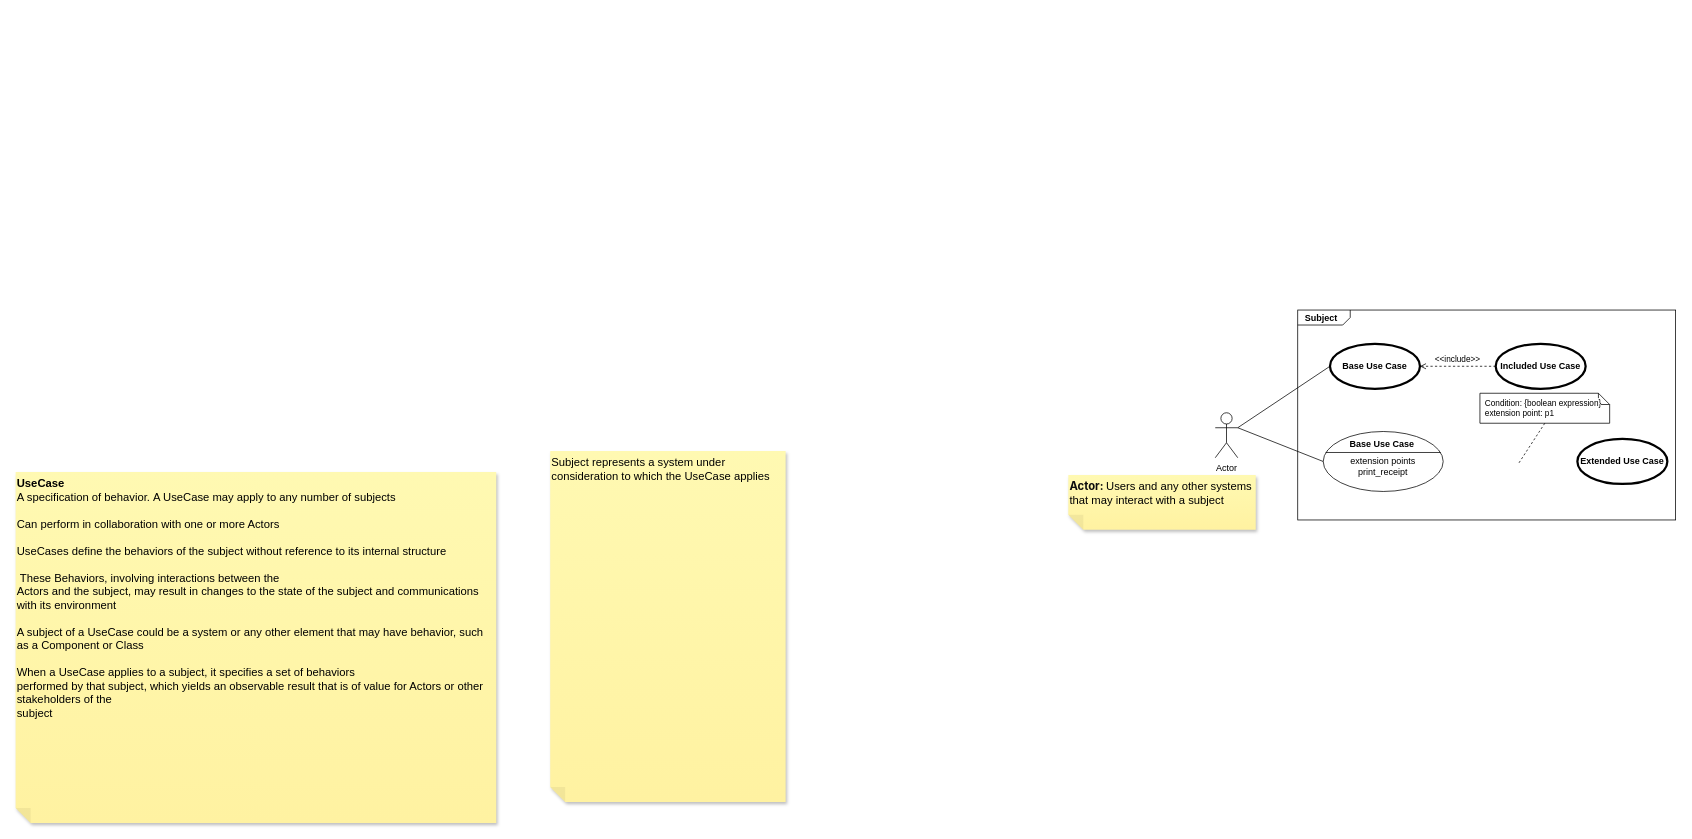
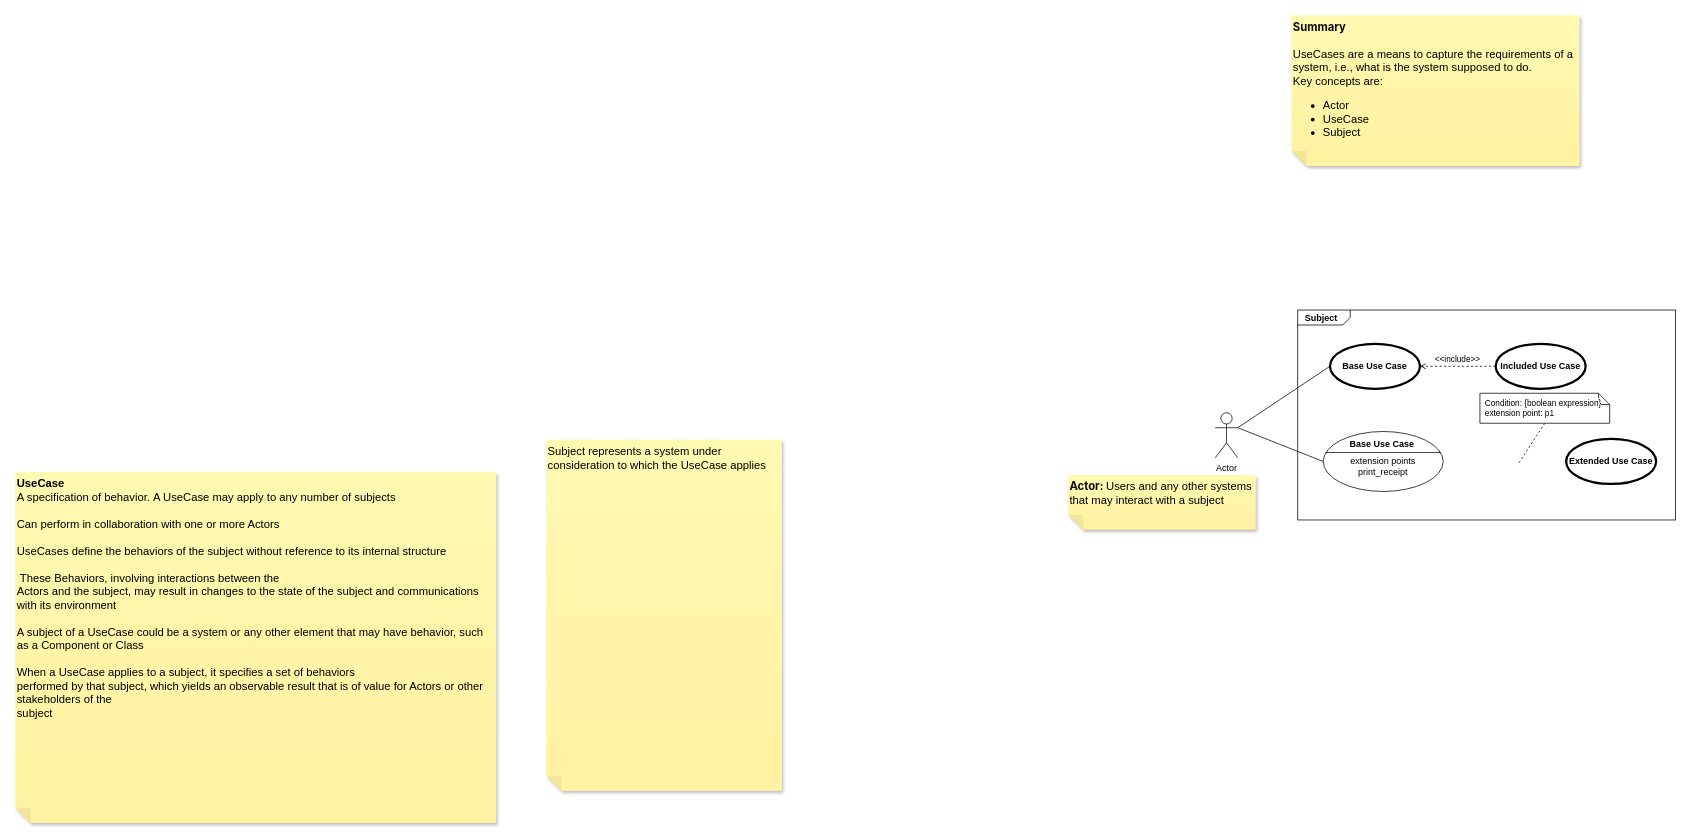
node "Summary UseCases are a means to capture the requirements of a system, i.e., what is the system supposed to do. Key concepts are: Actor UseCase Subject": added
node "Extended Use Case": moved (1623, 462) -> (1611, 462)
node "Subject represents a system under consideration to which the UseCase applies": moved (668, 627) -> (664, 615)
